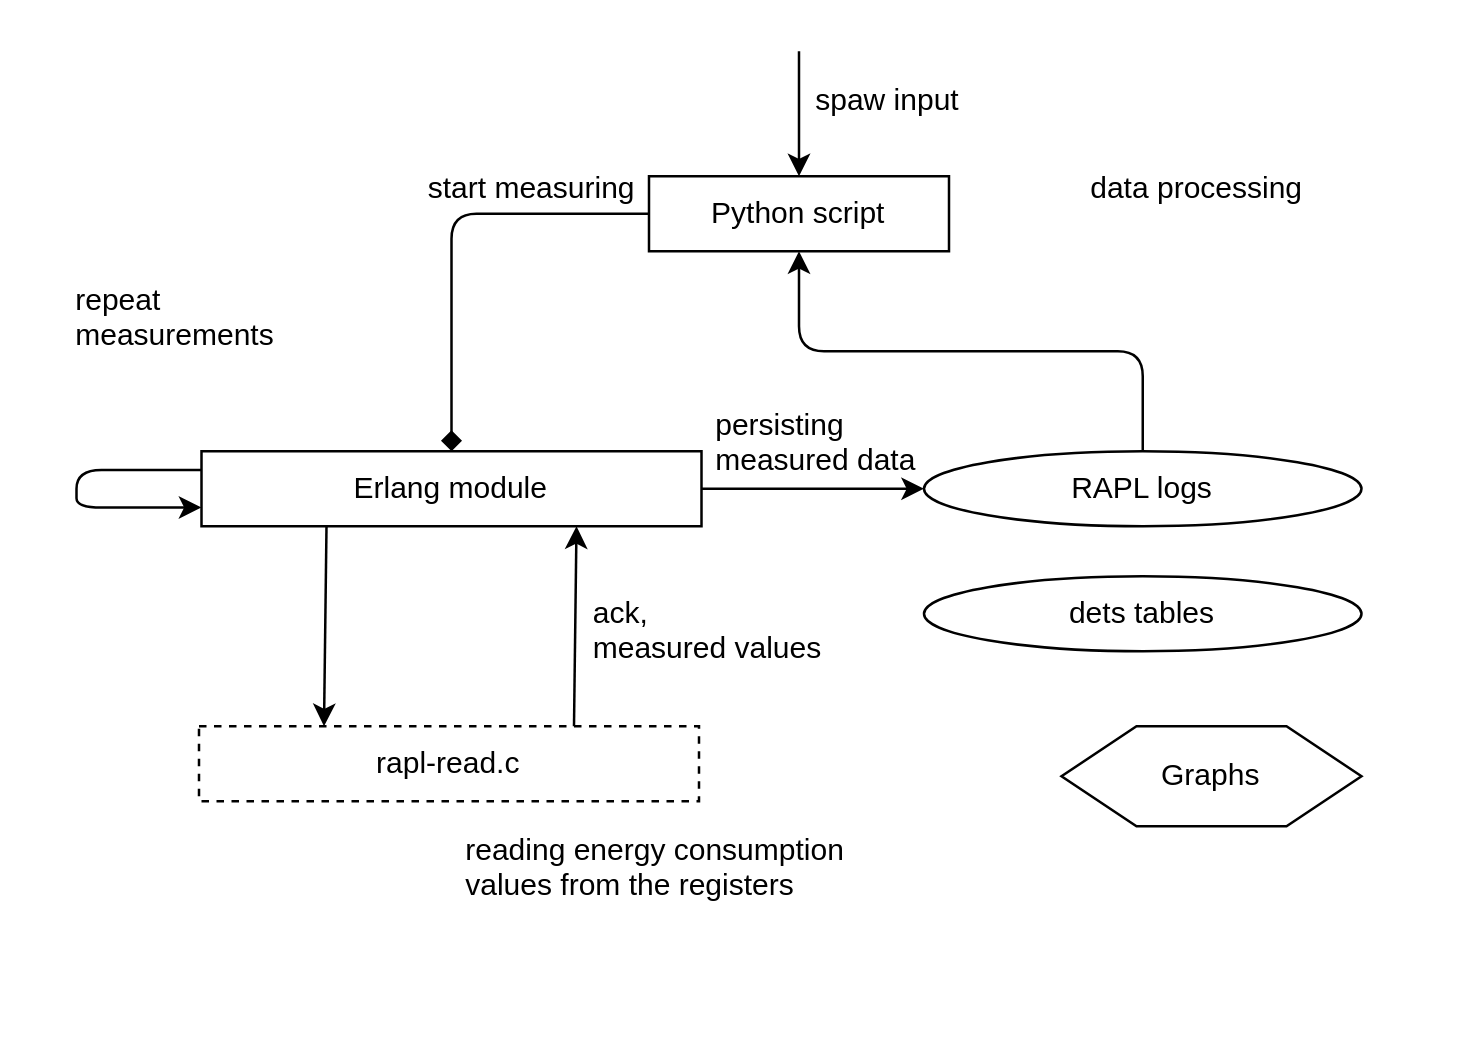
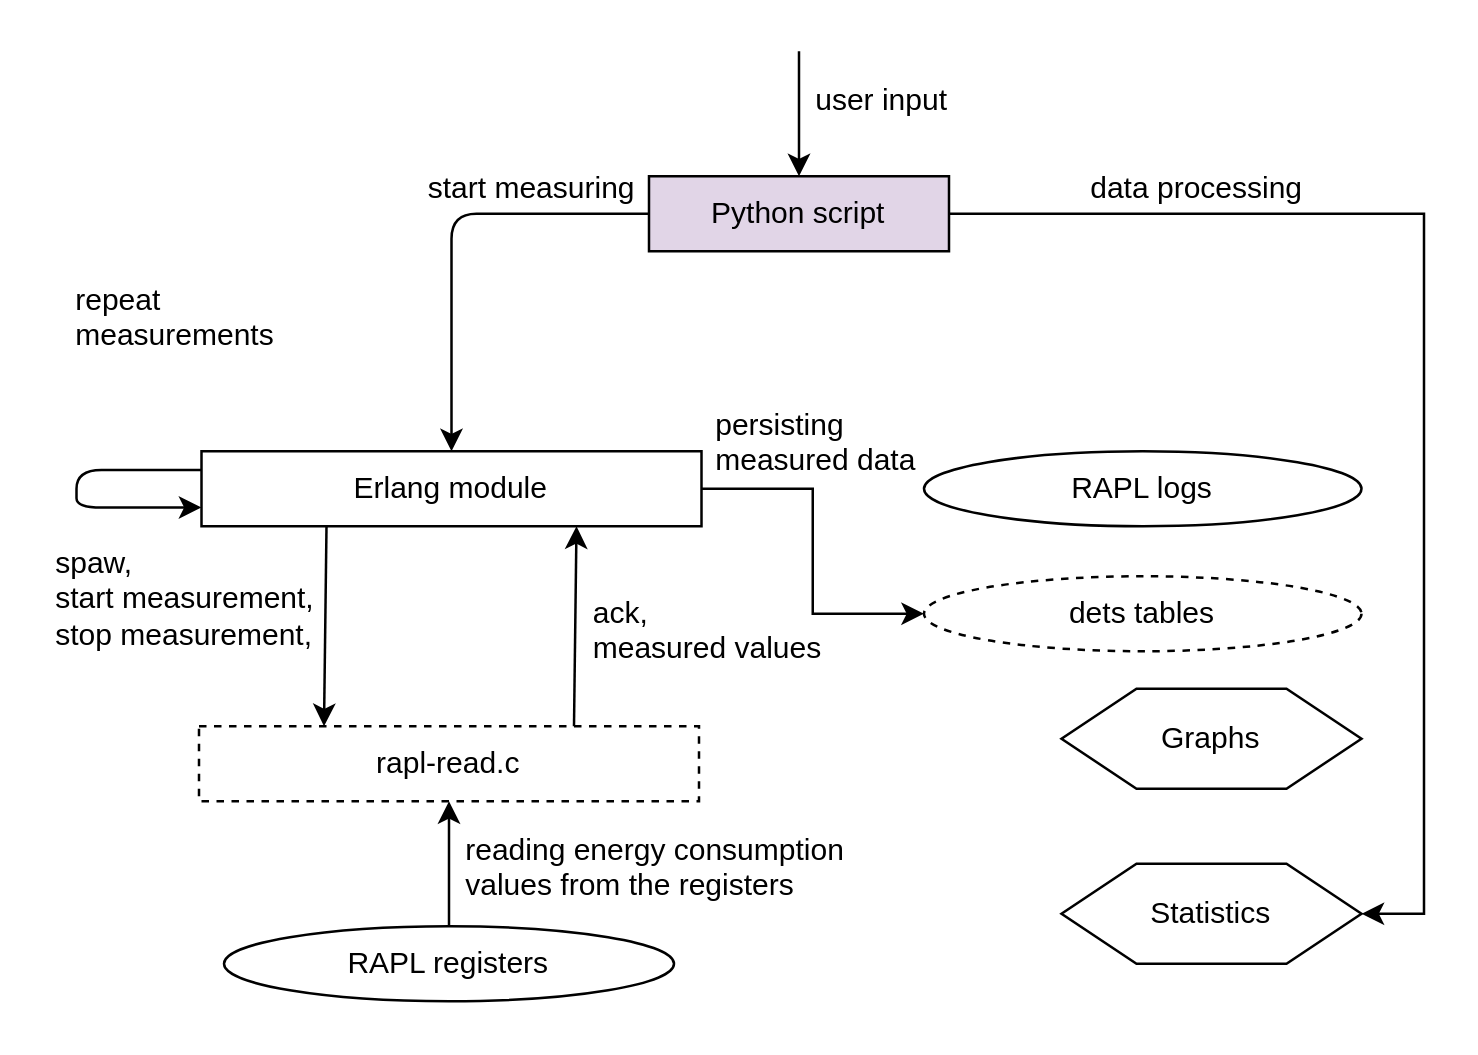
node "spaw input": label "spaw input" -> "user input"
node "Python script": fillcolor #ffffff -> #e1d5e7
edge "Python script" -> "Statistics": added
edge "RAPL logs" -> "Python script": removed
edge "Python script" -> "Erlang module": arrowhead diamond -> classic
edge "Erlang module" -> "RAPL logs": removed
node "spaw, start measurement, stop measurement,": added
edge "Erlang module" -> "dets tables": added
node "dets tables": style solid -> dashed
node "Graphs": moved (1211, 776) -> (1211, 739)
edge "RAPL registers" -> "rapl-read.c": added
node "Statistics": added
node "RAPL registers": added
